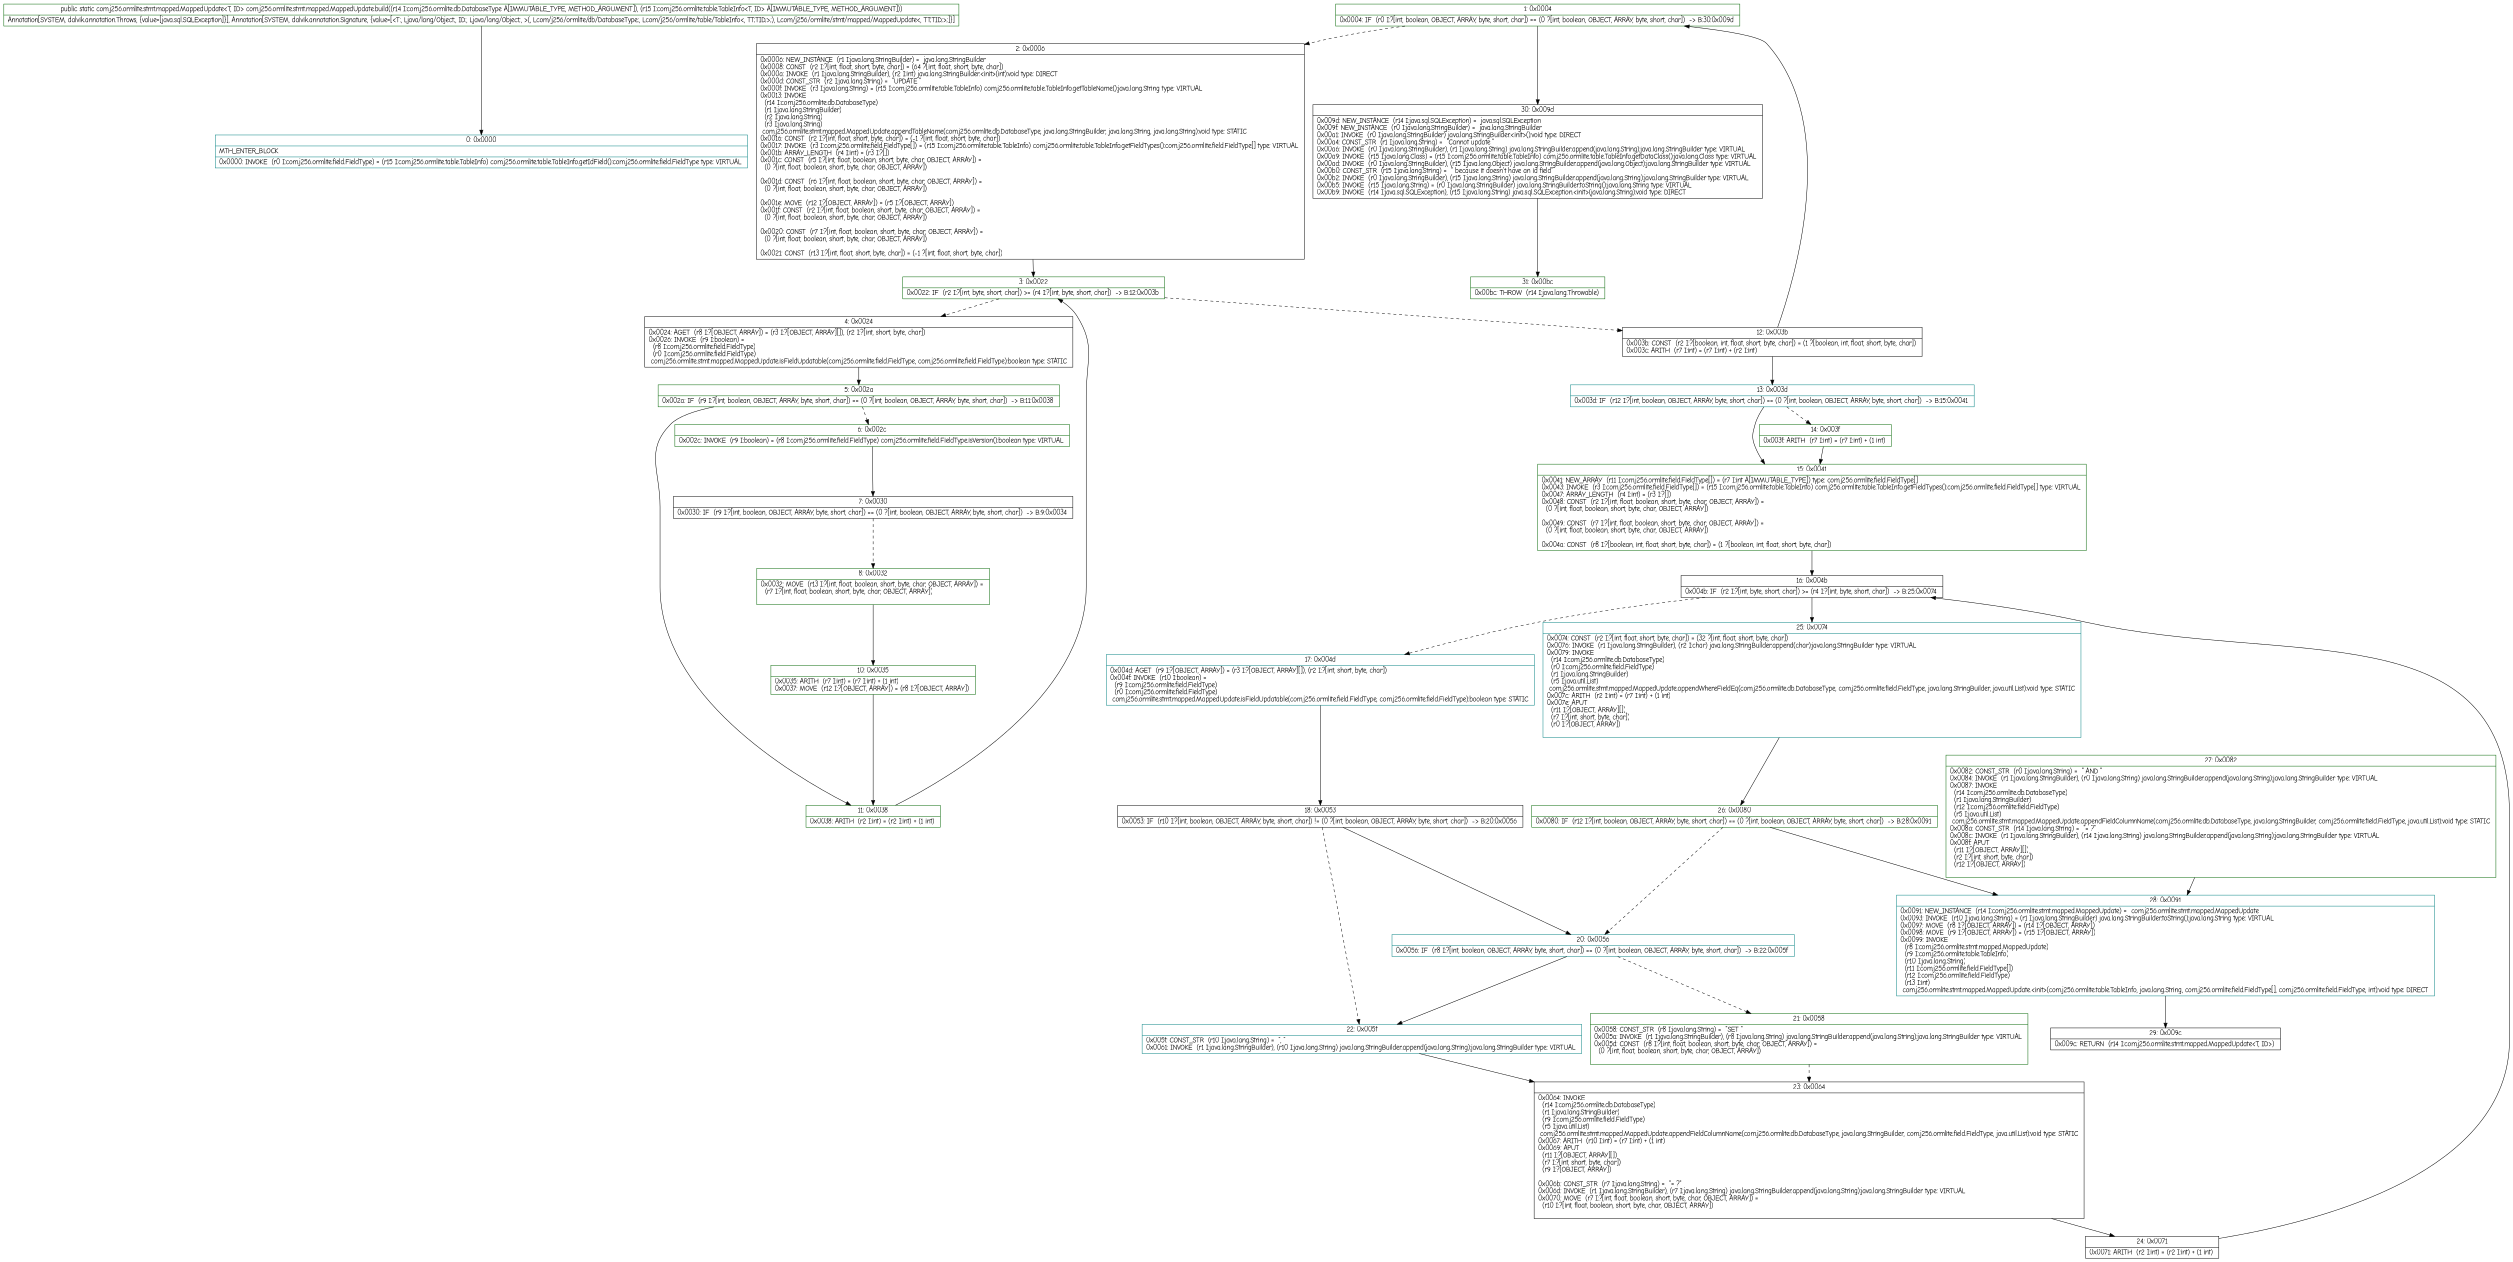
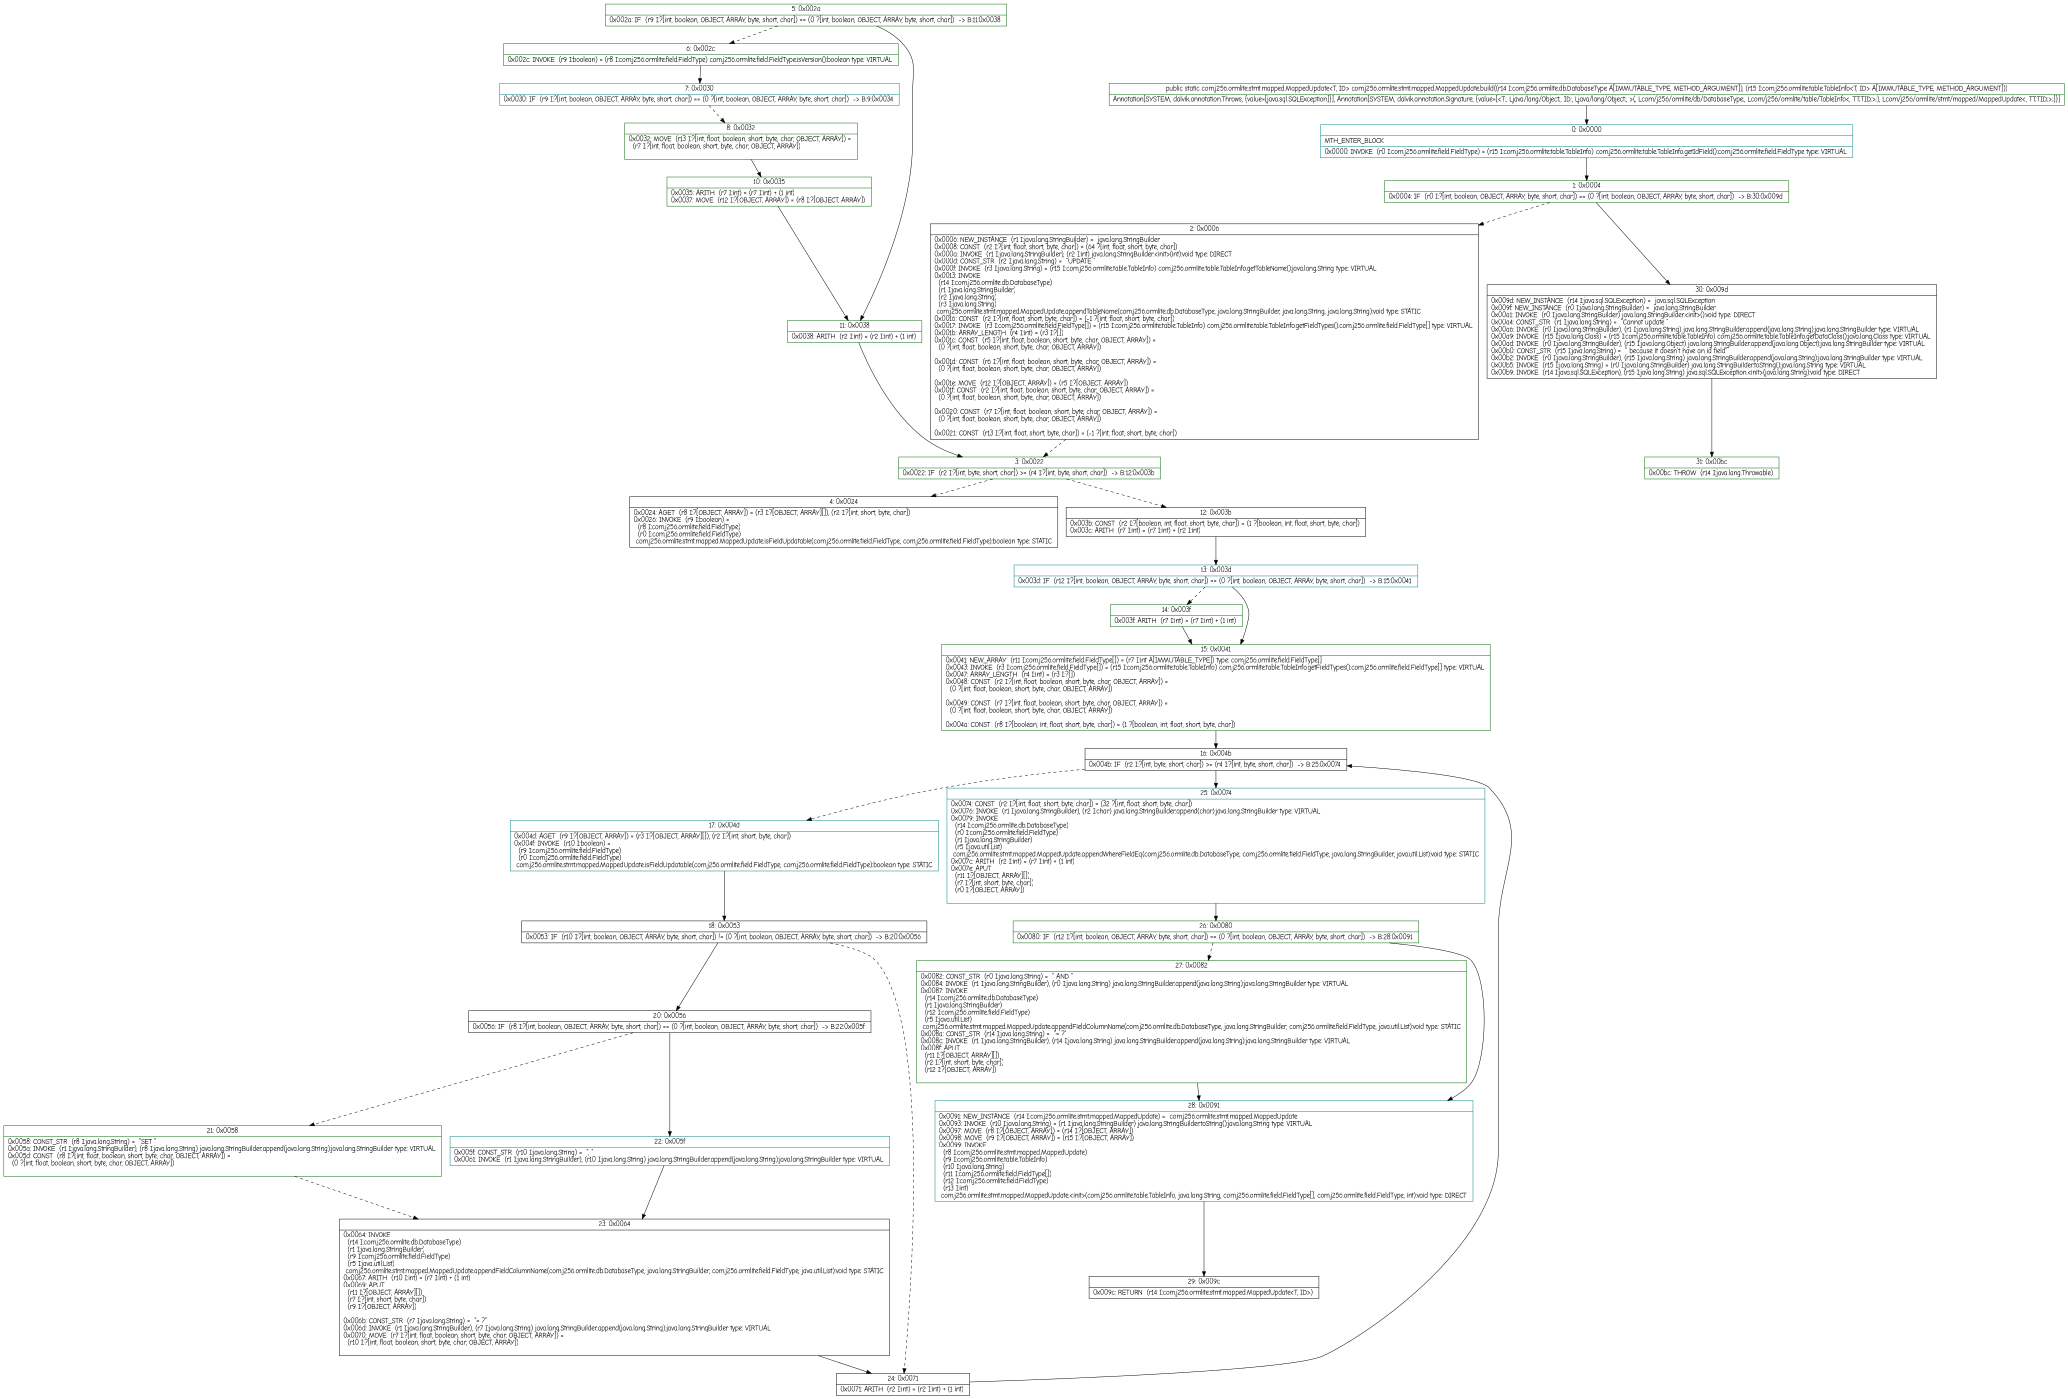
edge "12: 0x003b" -> "1: 0x0004": now "0: 0x0000" -> "1: 0x0004"
edge "2: 0x0006" -> "3: 0x0022": style solid -> dashed
edge "4: 0x0024" -> "5: 0x002a": removed
node "7: 0x0030": color black -> teal
edge "26: 0x0080" -> "20: 0x0056": now "26: 0x0080" -> "27: 0x0082"
edge "18: 0x0053" -> "22: 0x005f": now "18: 0x0053" -> "24: 0x0071"
node "20: 0x0056": color teal -> black
